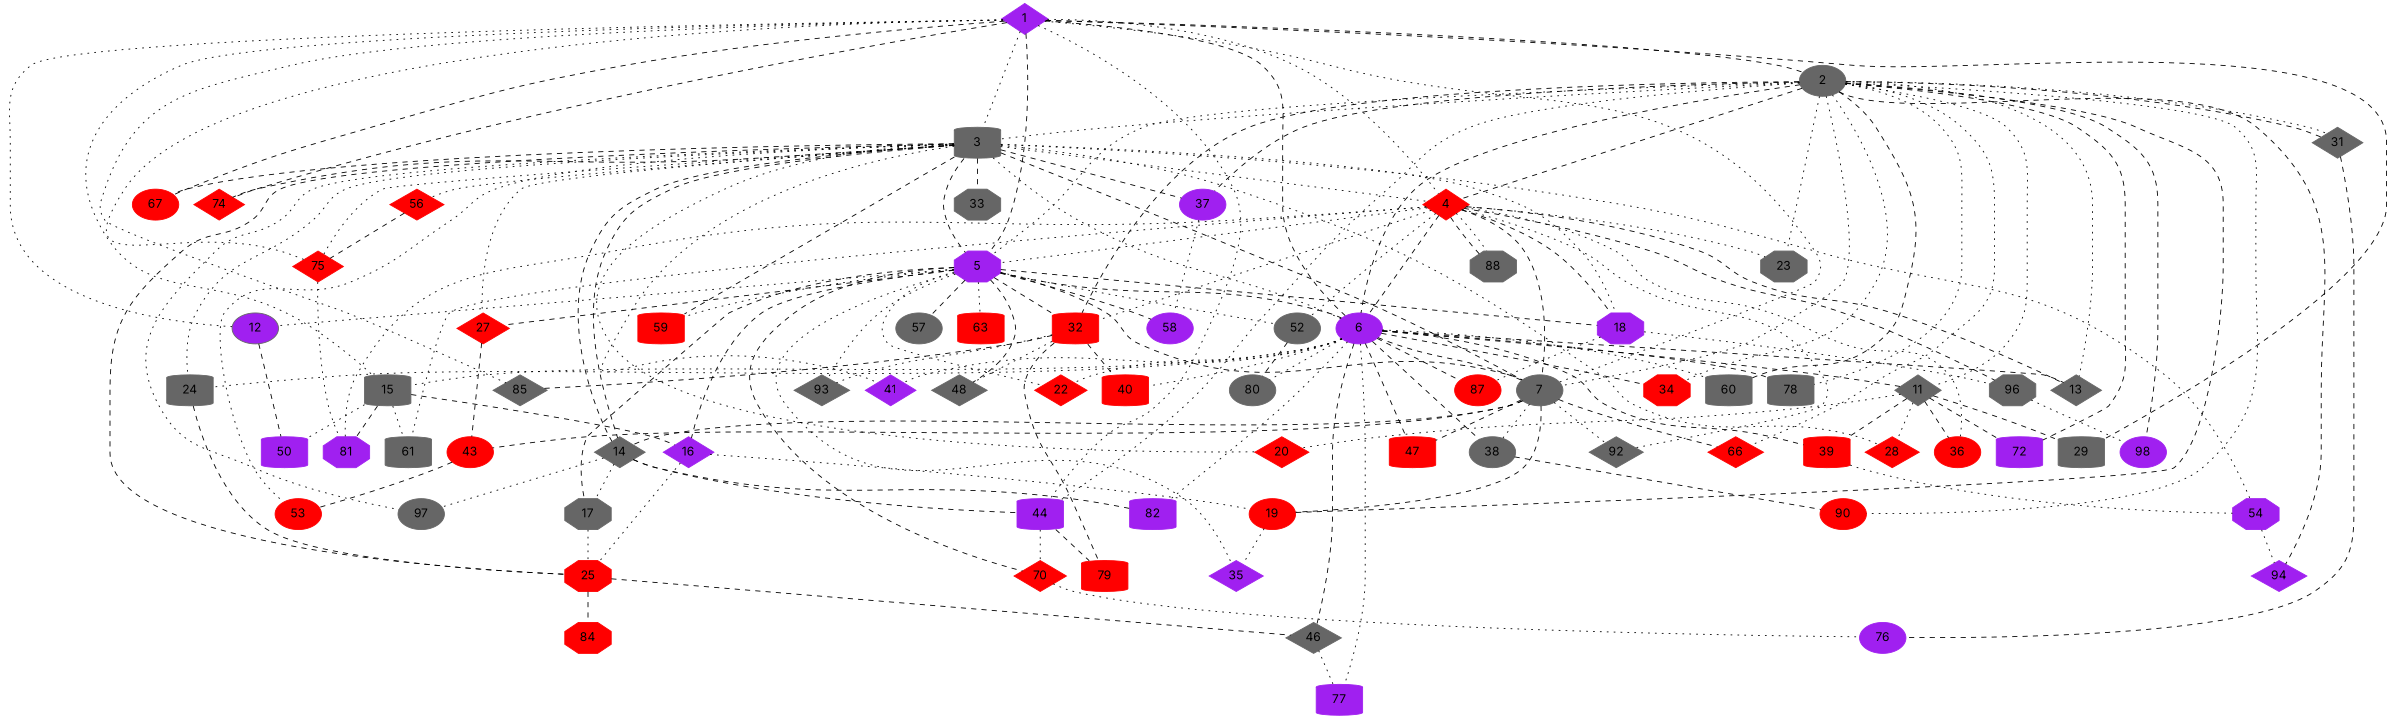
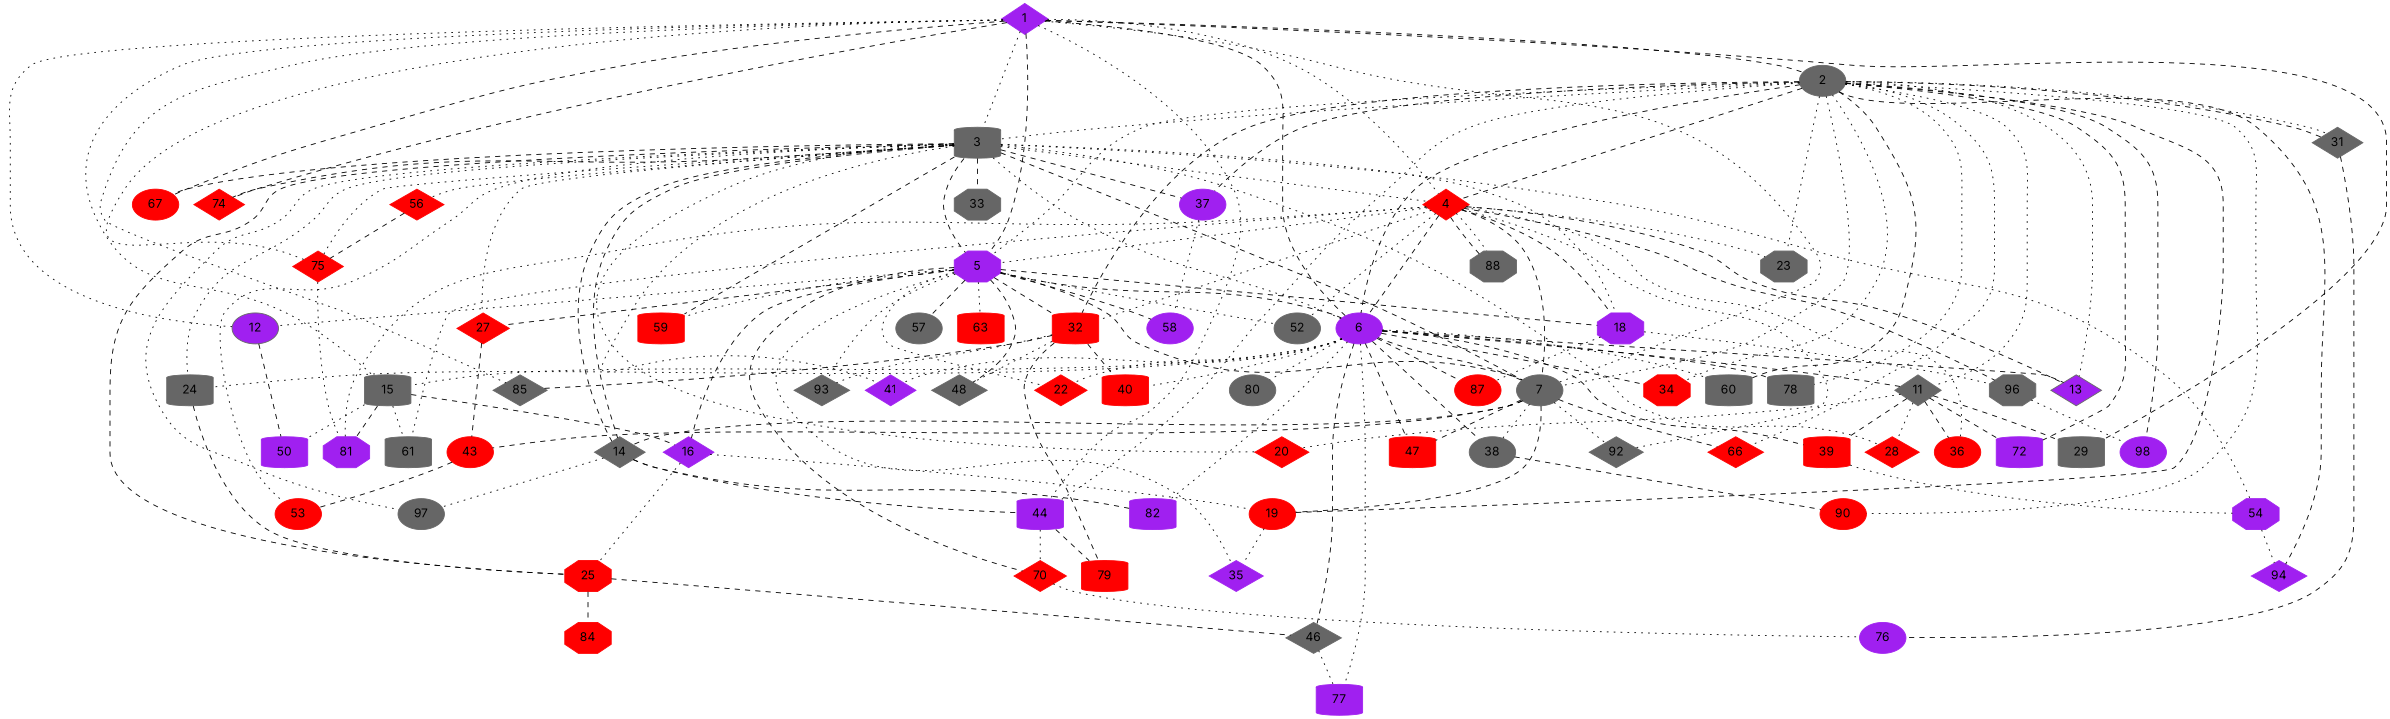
edge "52" -- "80": removed
node "13": fillcolor gray40 -> purple
node "17": removed
